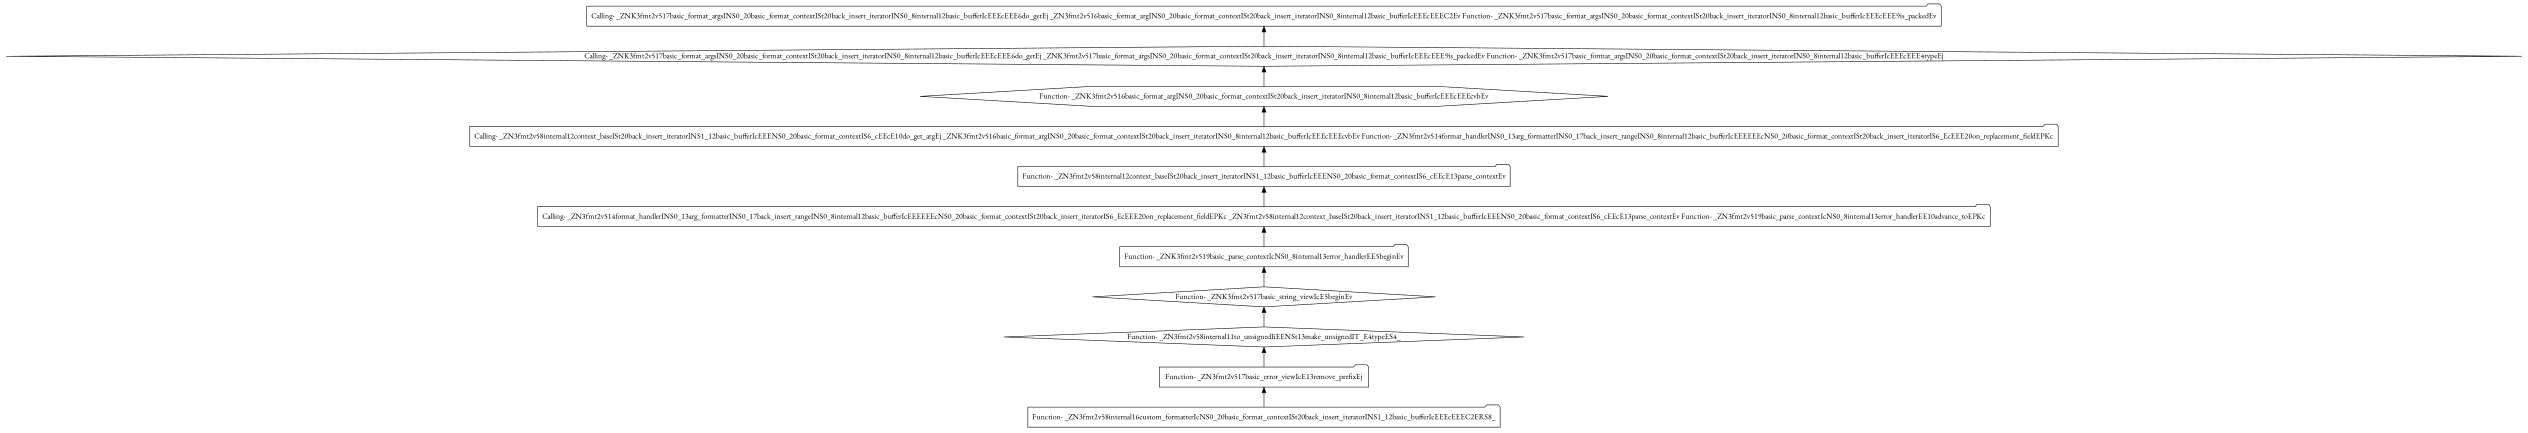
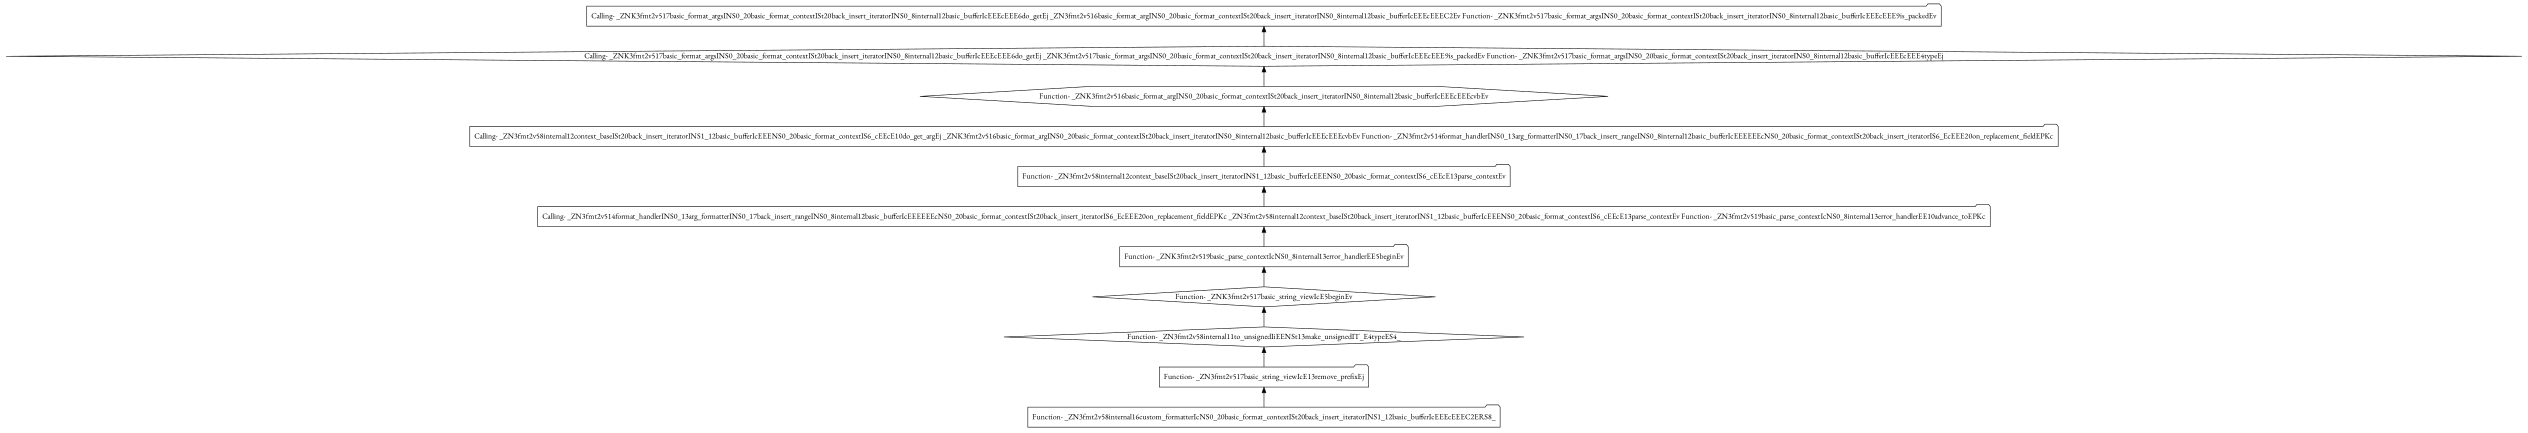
node "Function- _ZN3fmt2v517basic_error_viewIcE13remove_prefixEj": label "Function- _ZN3fmt2v517basic_error_viewIcE13remove_prefixEj" -> "Function- _ZN3fmt2v517basic_string_viewIcE13remove_prefixEj"
